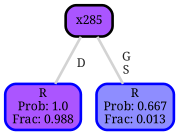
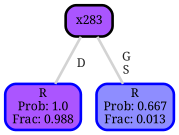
node "x285": label "x285" -> "x283"
